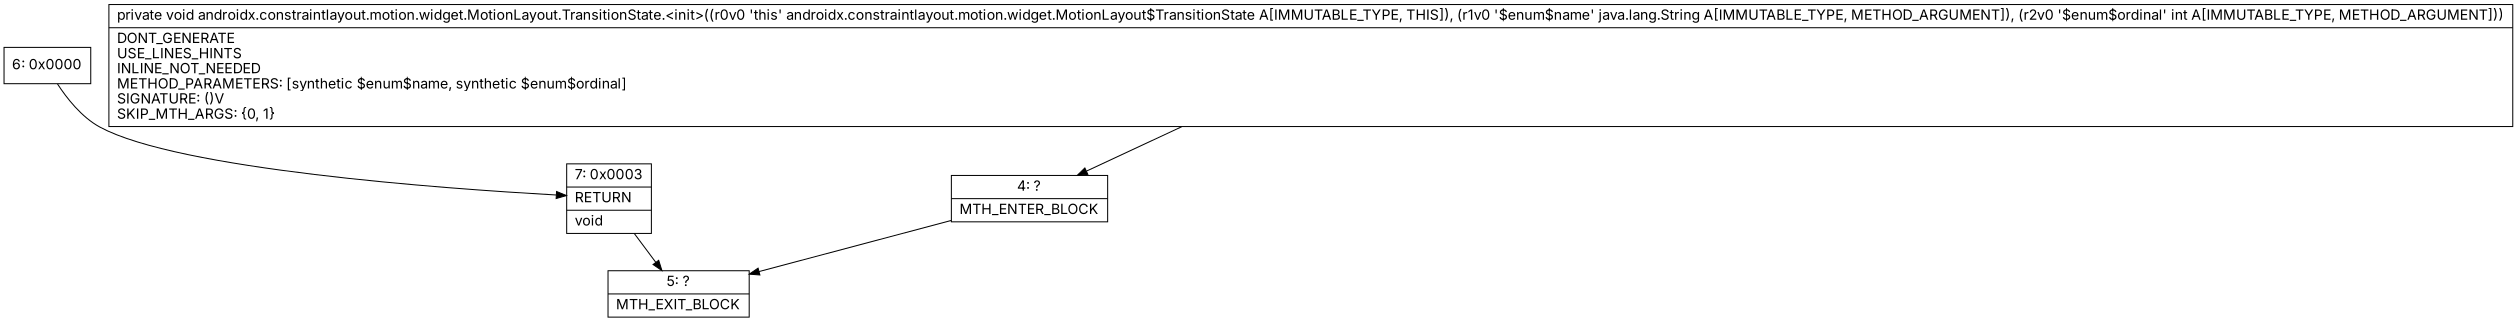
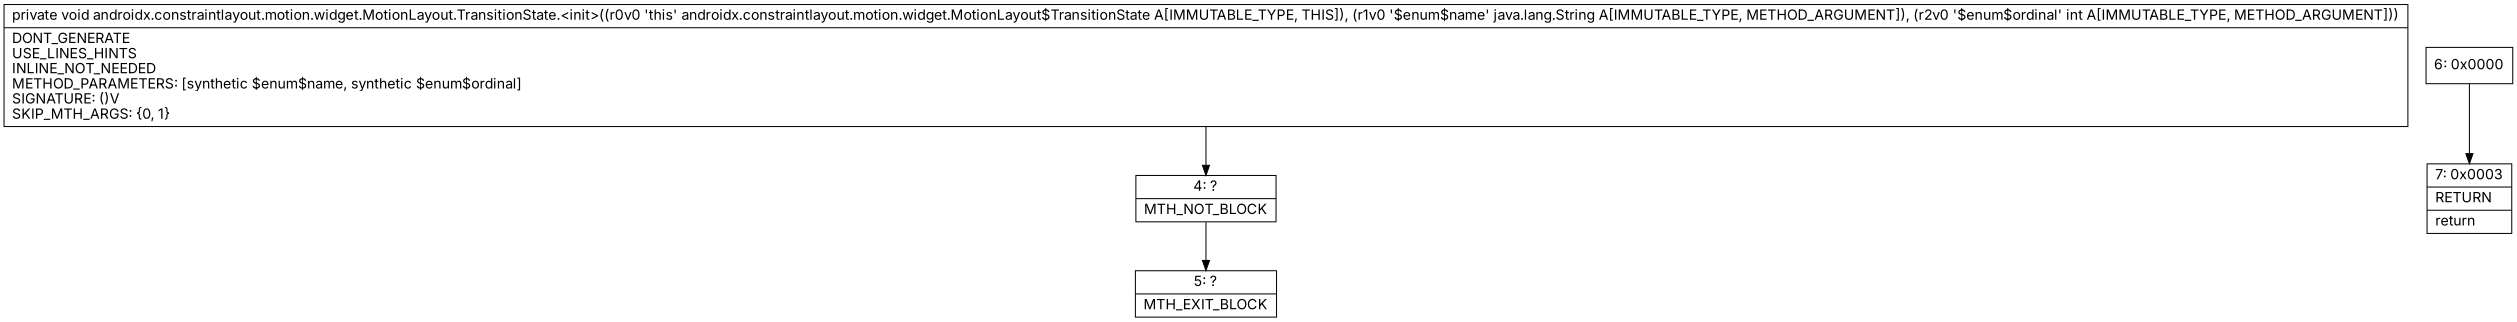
node "4: ?": text "MTH_ENTER_BLOCK" -> "MTH_NOT_BLOCK"
node "7: 0x0003": text "void" -> "return"
edge "7: 0x0003" -> "5: ?": removed
